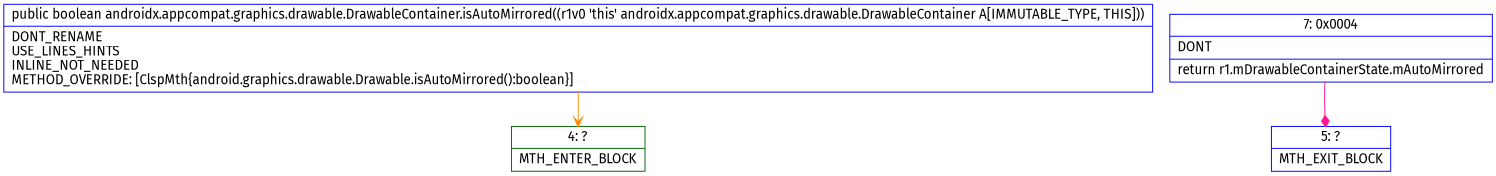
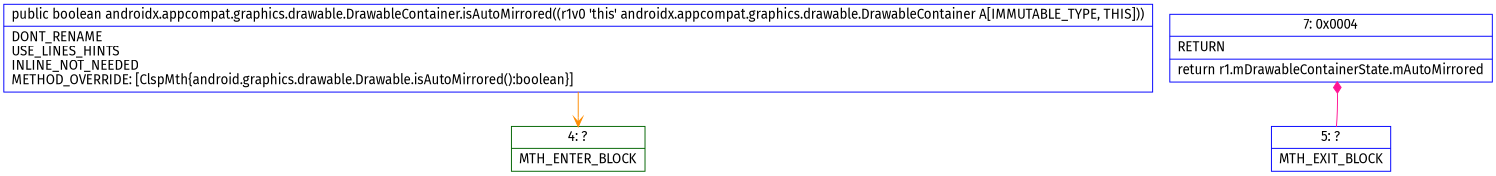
node "7: 0x0004": text "DONT" -> "RETURN"
edge "7: 0x0004" -> "5: ?": reversed
